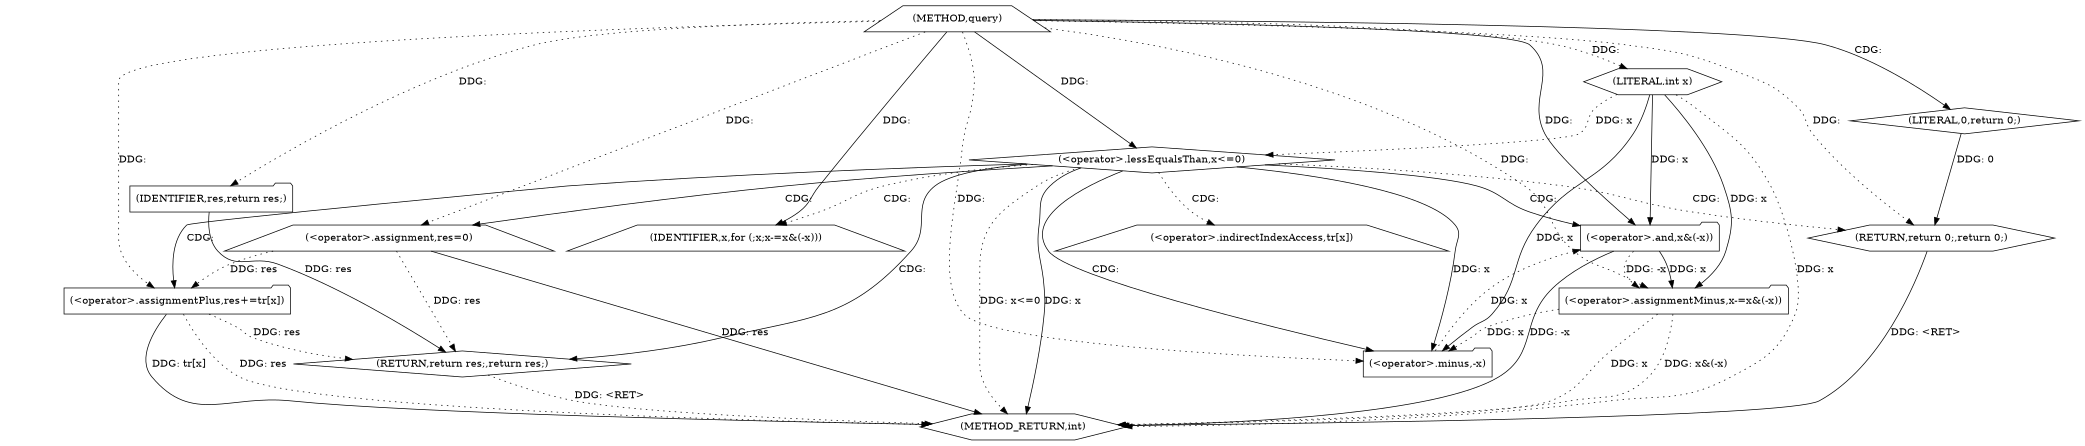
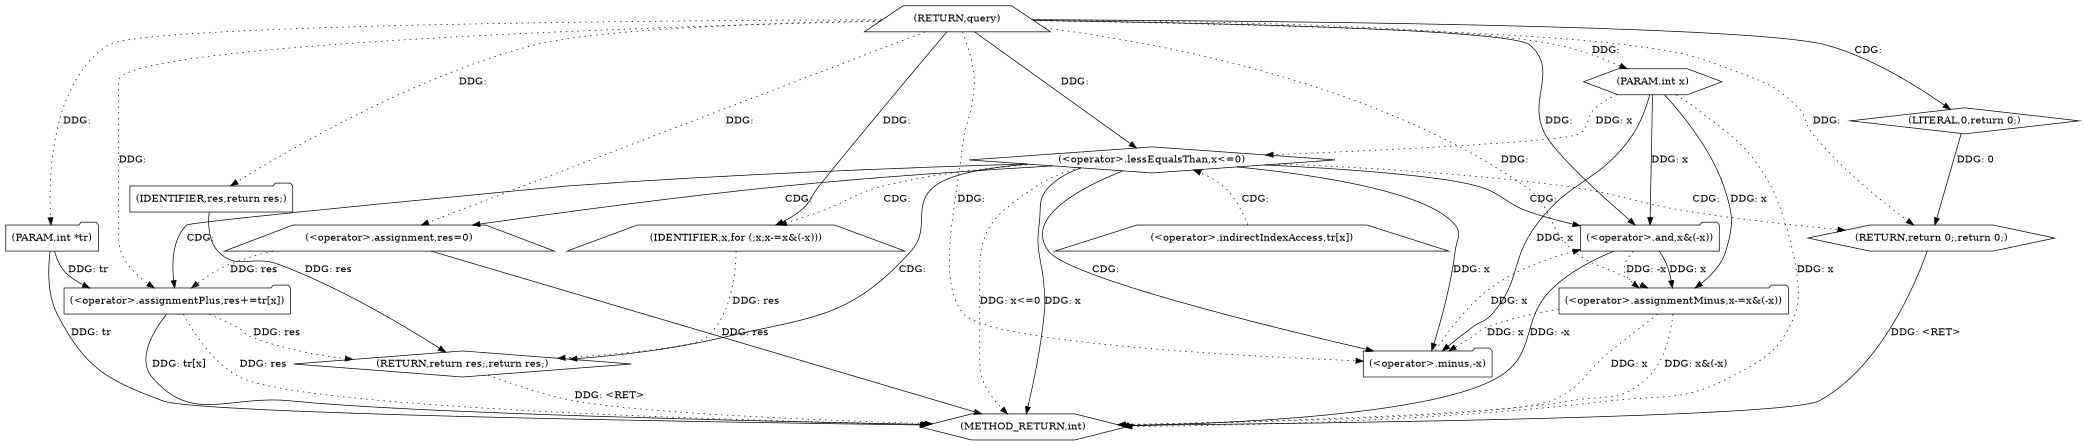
node "(METHOD,query)": label "(METHOD,query)" -> "(RETURN,query)"
node "(LITERAL,int x)": label "(LITERAL,int x)" -> "(PARAM,int x)"
edge "(<operator>.lessEqualsThan,x<=0)" -> "(<operator>.indirectIndexAccess,tr[x])": reversed
node "(PARAM,int *tr)": added
edge "(<operator>.assignment,res=0)" -> "(RETURN,return res;,return res;)": now "(IDENTIFIER,x,for (;x;x-=x&(-x)))" -> "(RETURN,return res;,return res;)"
